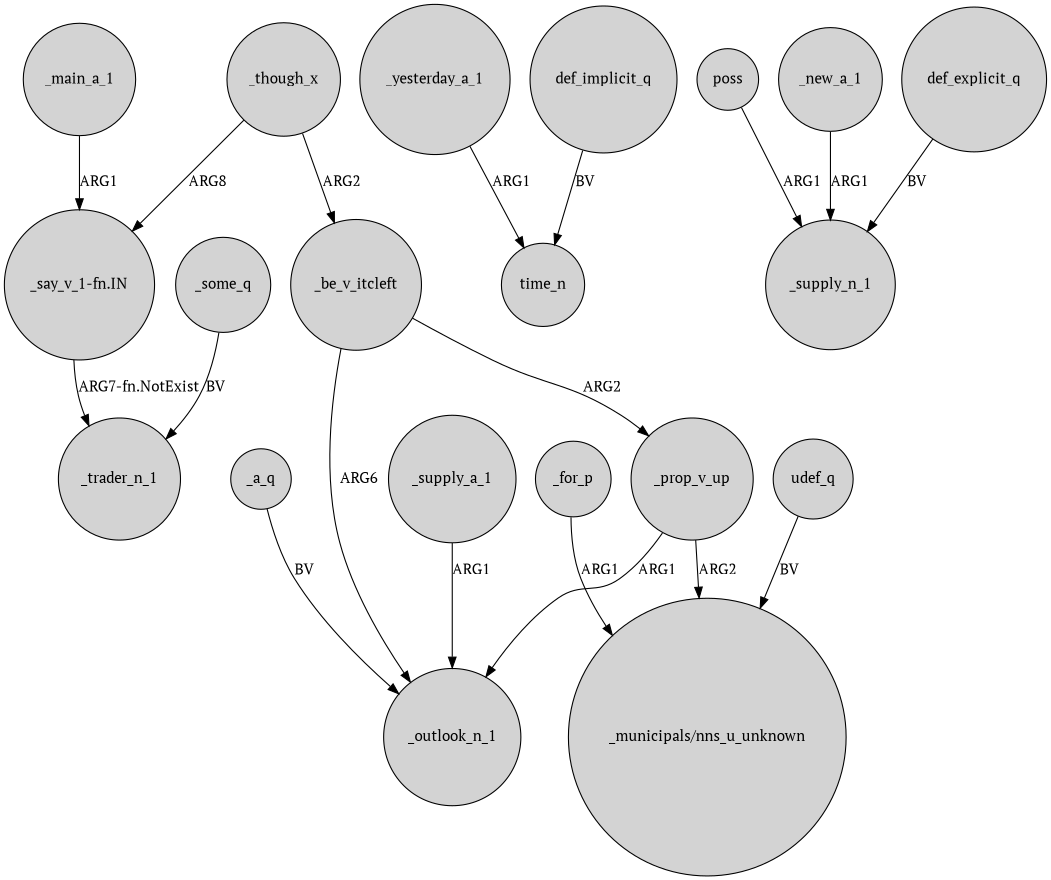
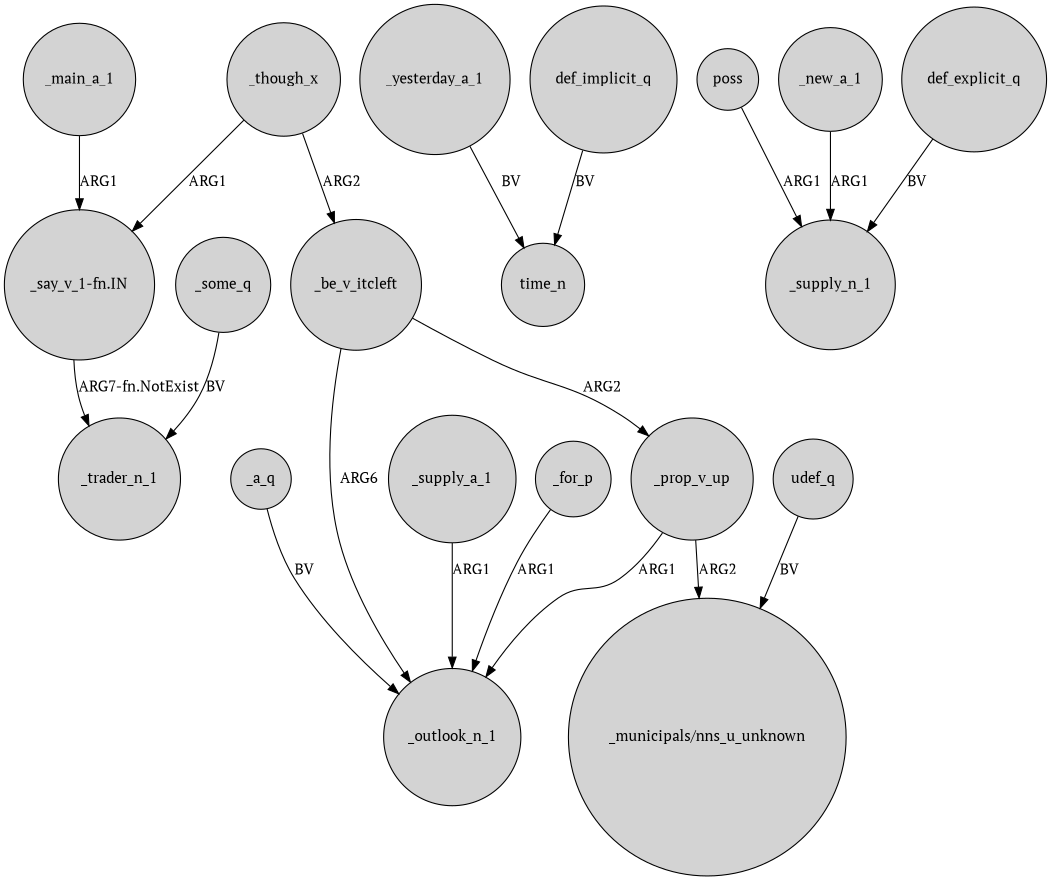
edge "_though_x" -> "_say_v_1-fn.IN": label "ARG8" -> "ARG1"
edge "_yesterday_a_1" -> "time_n": label "ARG1" -> "BV"
edge "_for_p" -> "_municipals/nns_u_unknown": now "_for_p" -> "_outlook_n_1"
